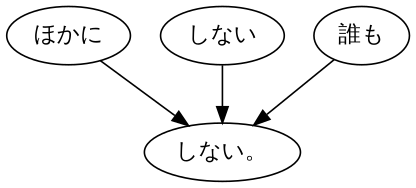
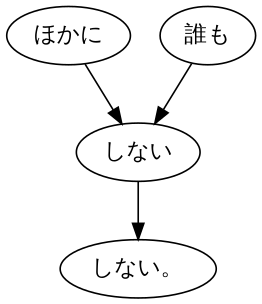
edge "誰も" -> "しない。": now "誰も" -> "しない"
edge "ほかに" -> "しない。": now "ほかに" -> "しない"
